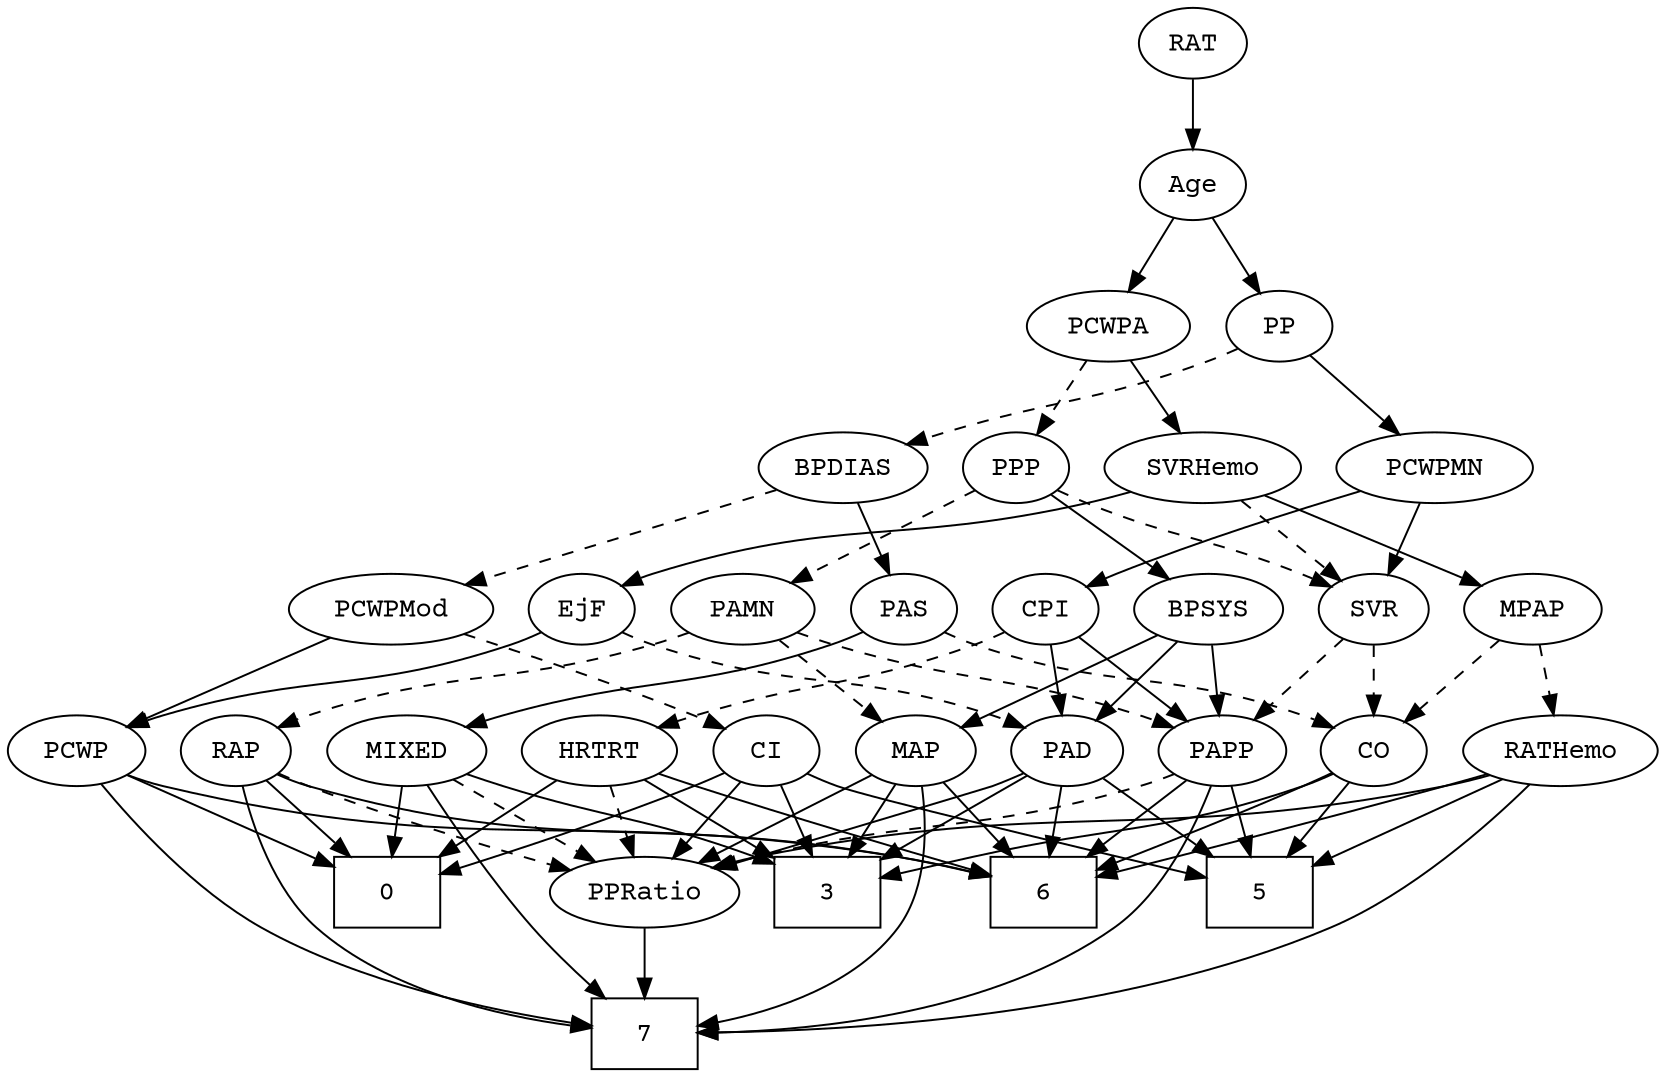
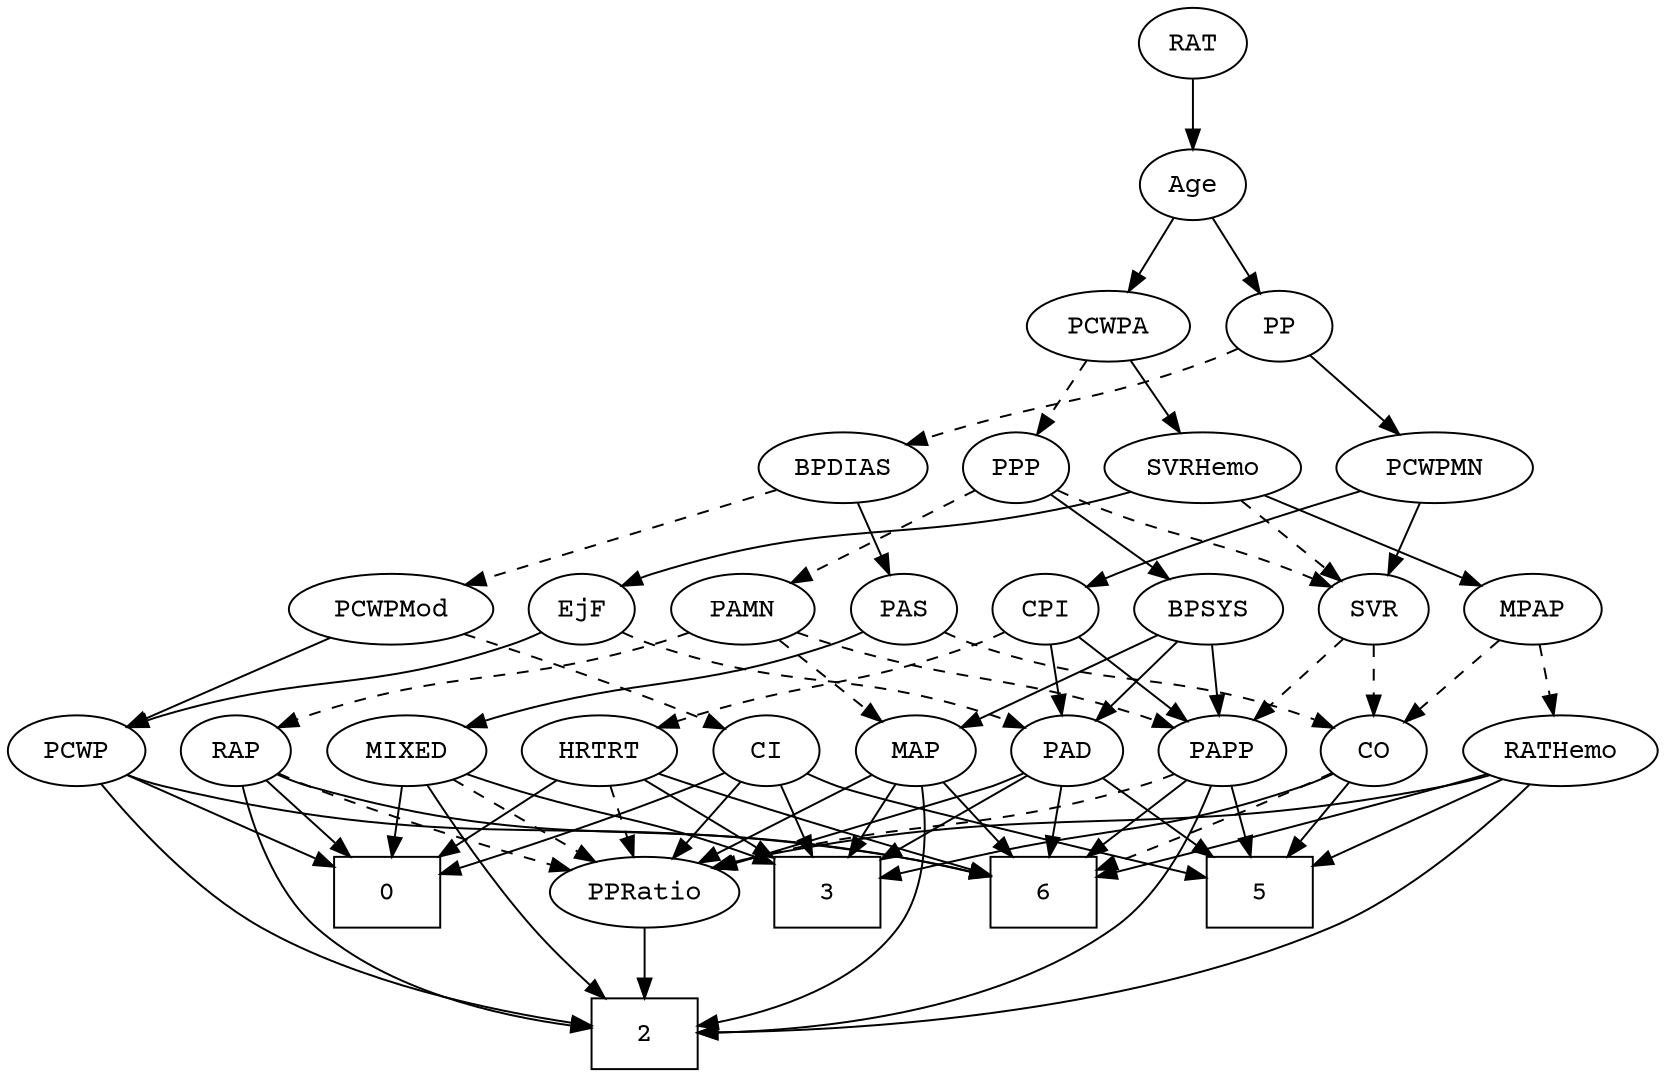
edge "CO" -> "6": style solid -> dashed
node "7": label "7" -> "2"
